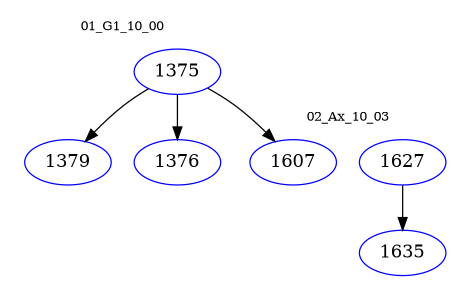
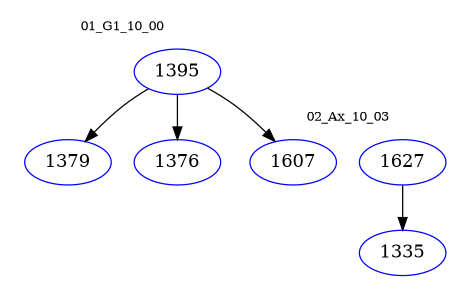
node "1375": label "1375" -> "1395"
node "1635": label "1635" -> "1335"
